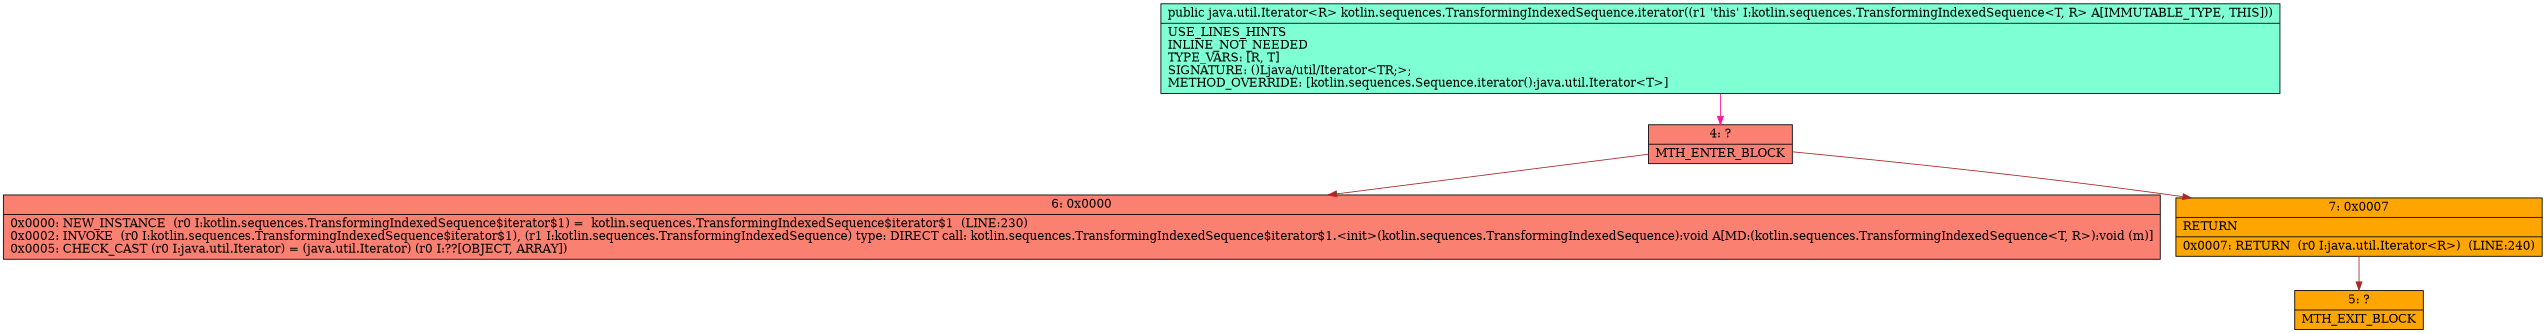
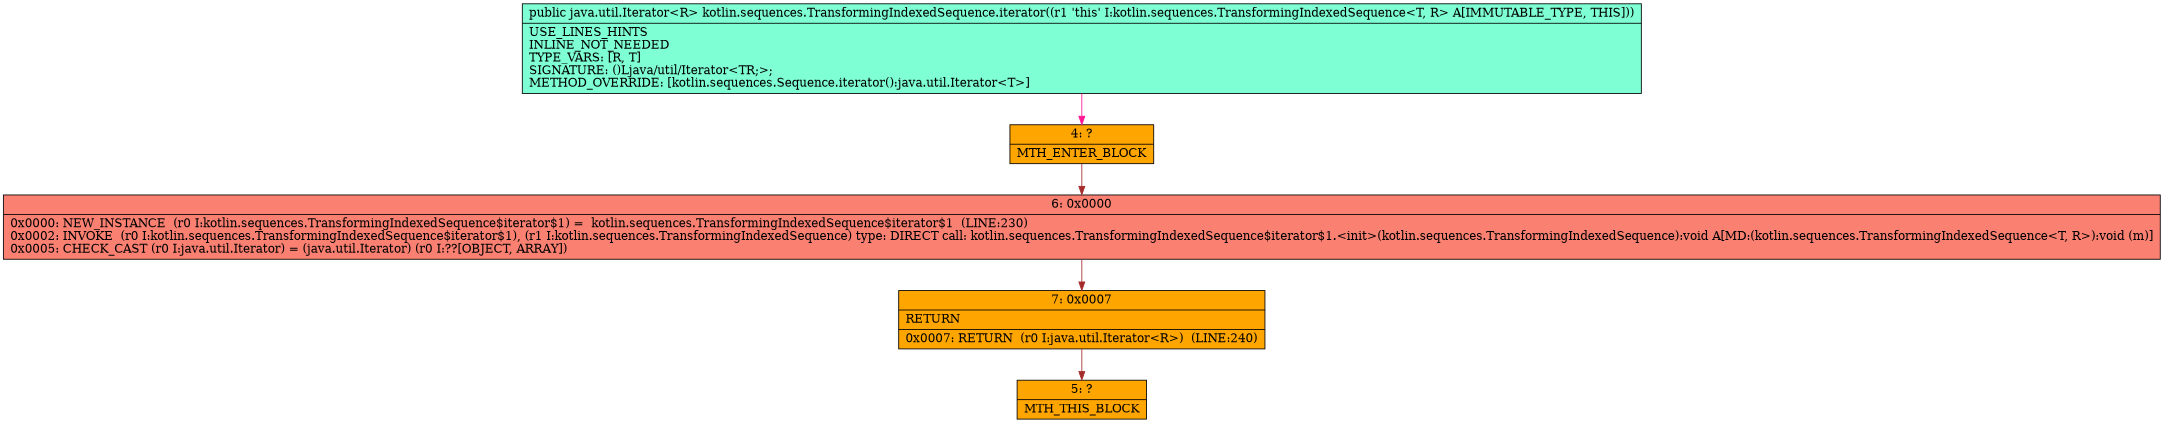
node "4: ?": fillcolor salmon -> orange
edge "4: ?" -> "7: 0x0007": now "6: 0x0000" -> "7: 0x0007"
node "5: ?": text "MTH_EXIT_BLOCK" -> "MTH_THIS_BLOCK"
